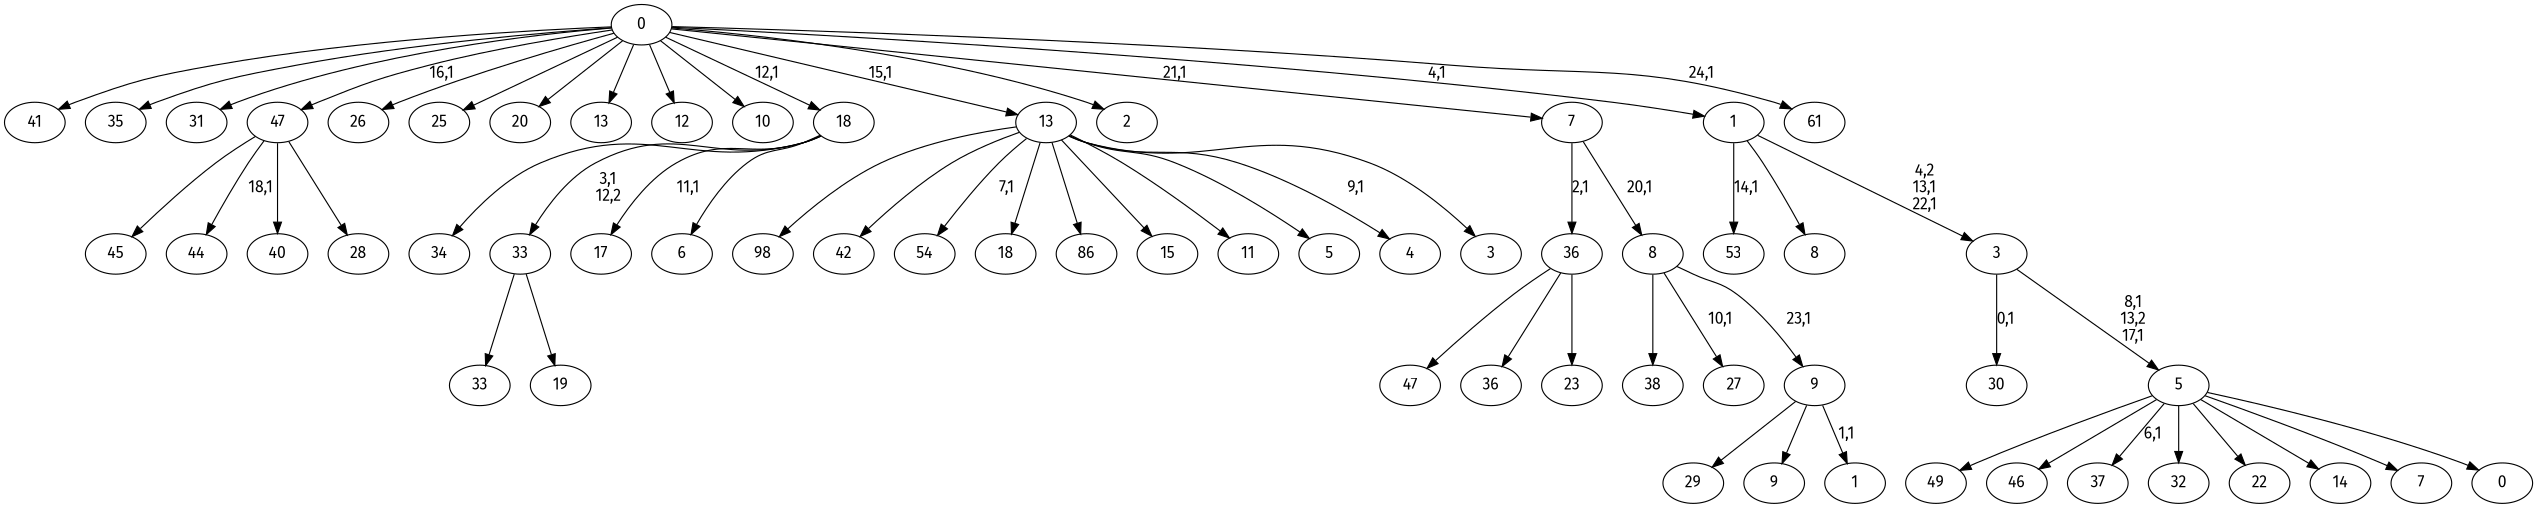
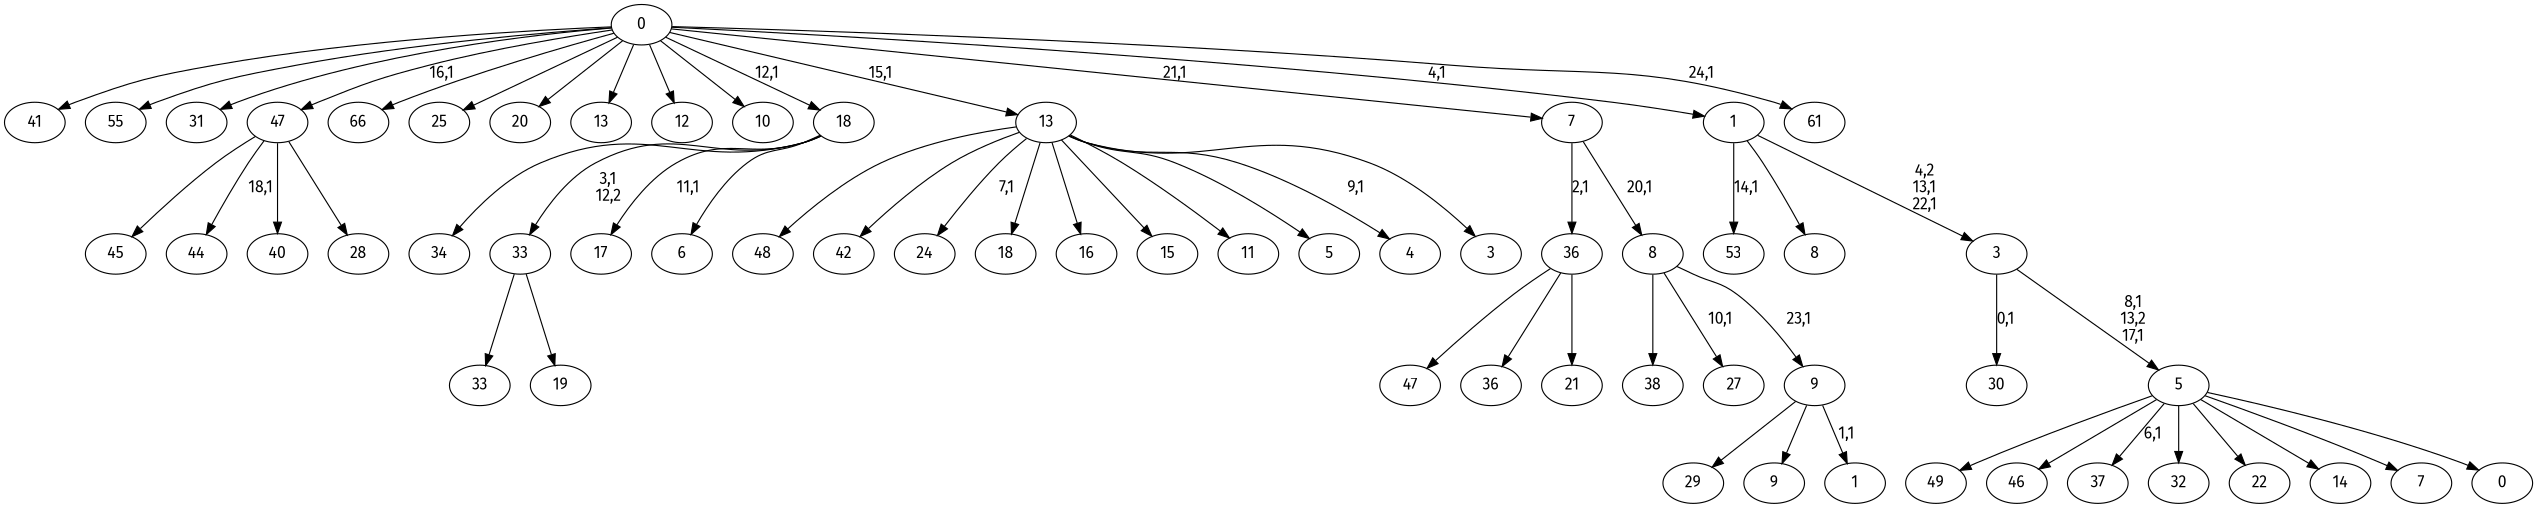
node "35": label "35" -> "55"
node "26": label "26" -> "66"
node "2": removed
node "98": label "98" -> "48"
node "54": label "54" -> "24"
node "86": label "86" -> "16"
node "23": label "23" -> "21"
